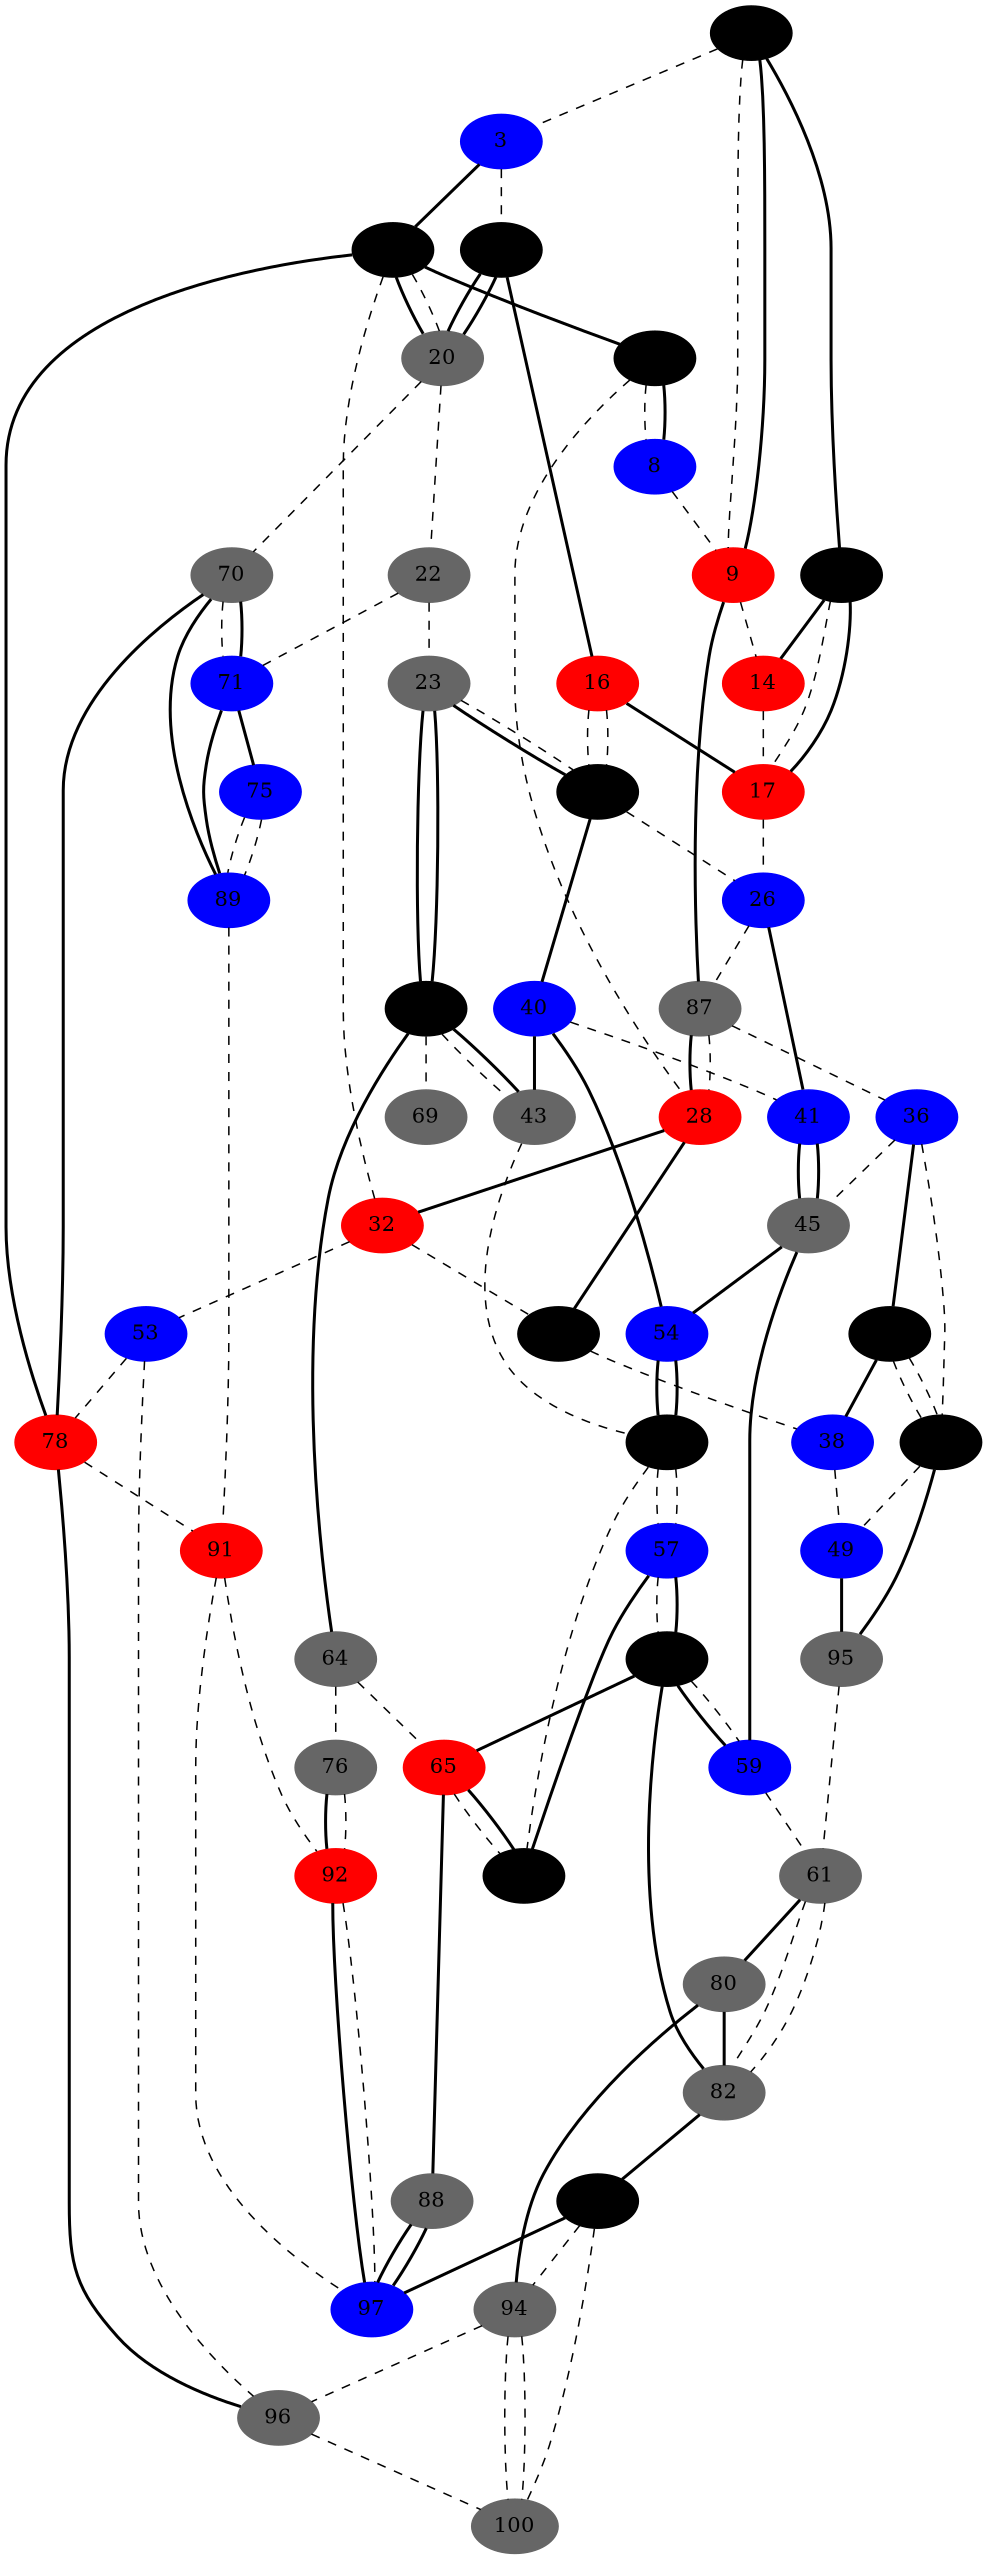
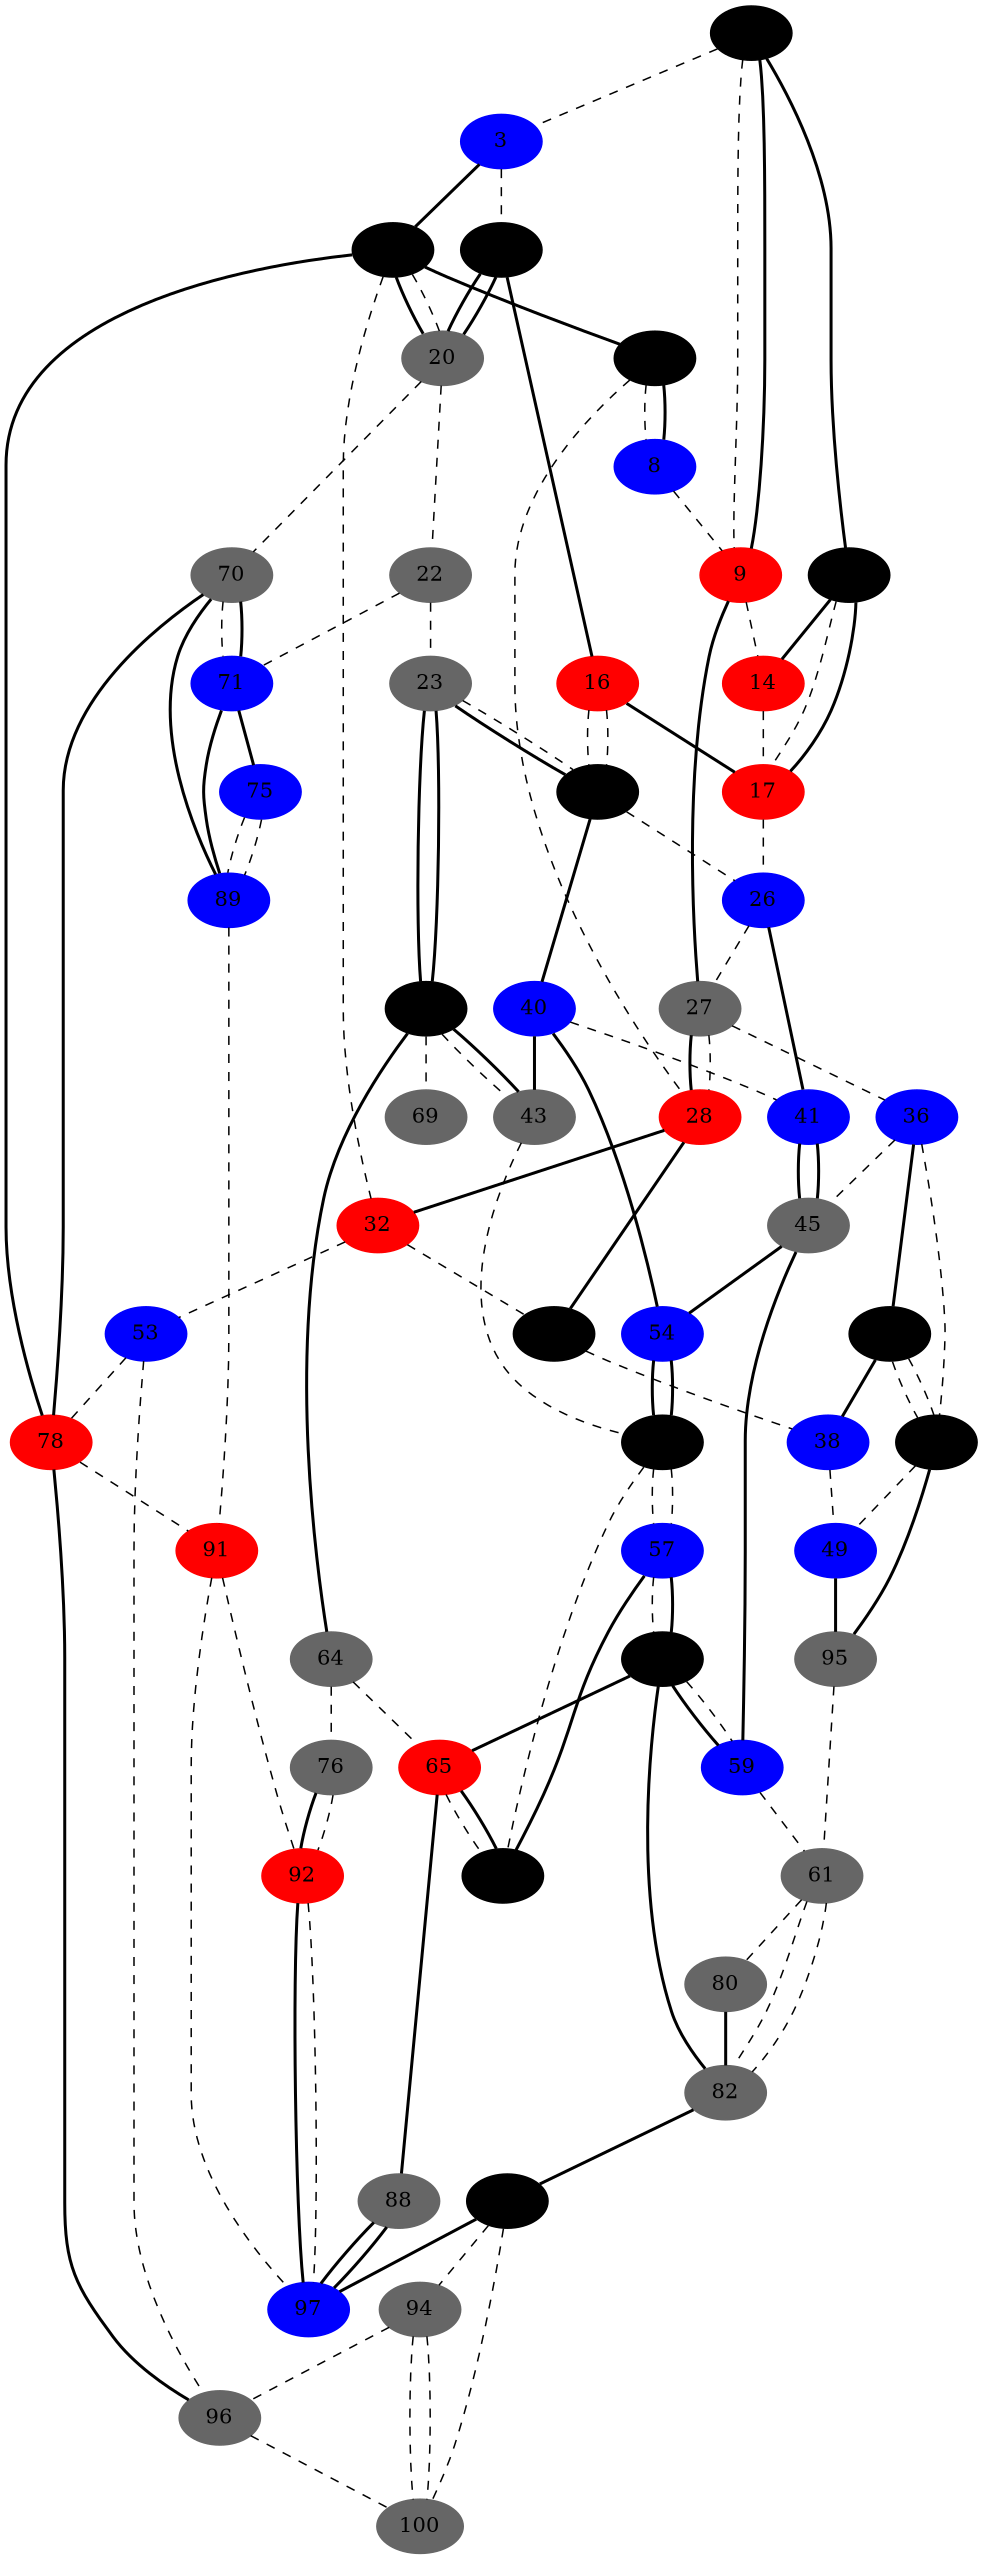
node "87": label "87" -> "27"
edge "61" -- "80": style bold -> dashed
edge "80" -- "94": removed
